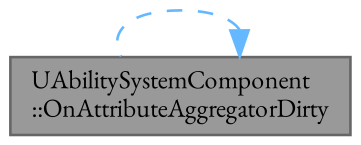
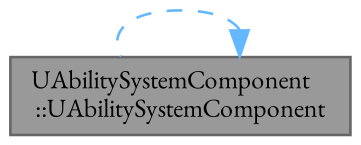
node "UAbilitySystemComponent ::OnAttributeAggregatorDirty": label "UAbilitySystemComponent ::OnAttributeAggregatorDirty" -> "UAbilitySystemComponent ::UAbilitySystemComponent"
